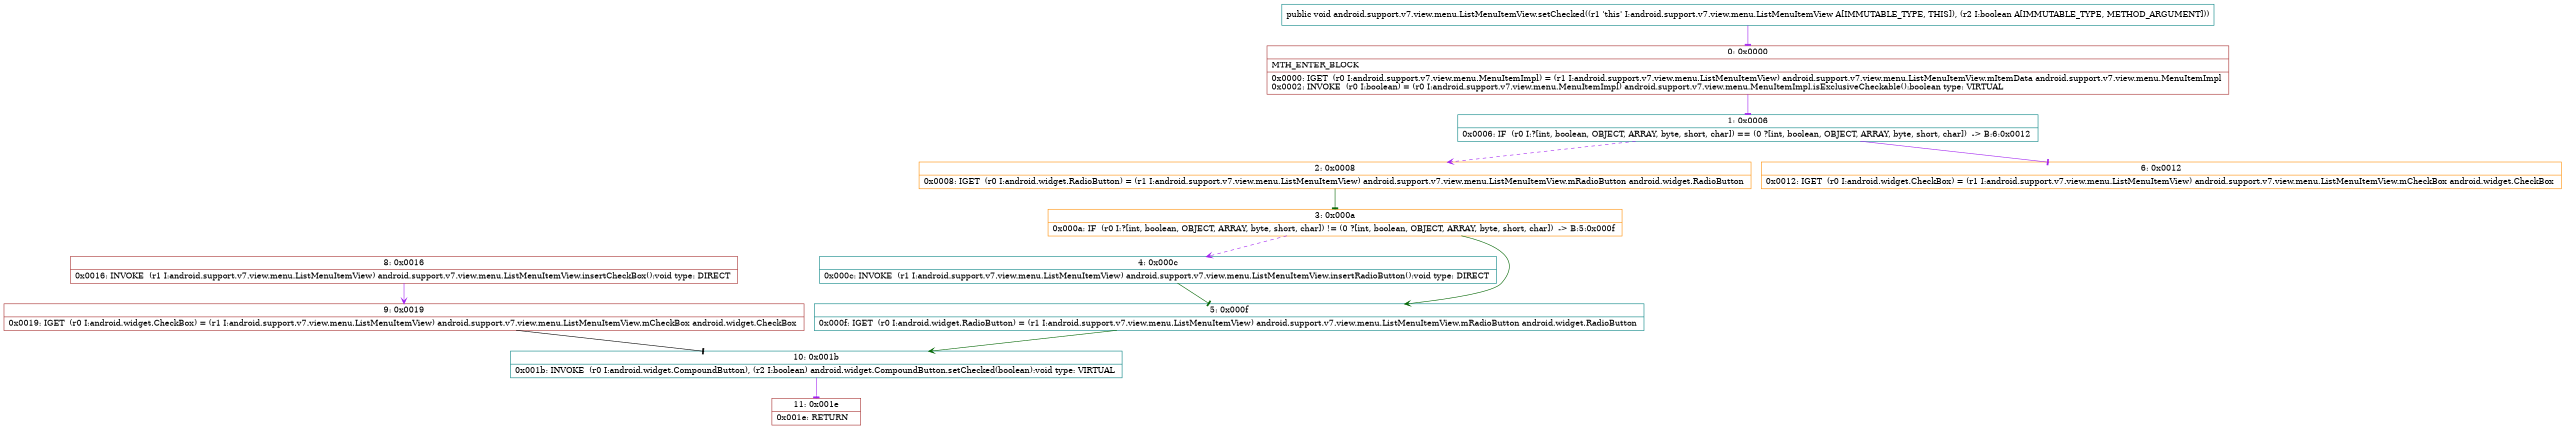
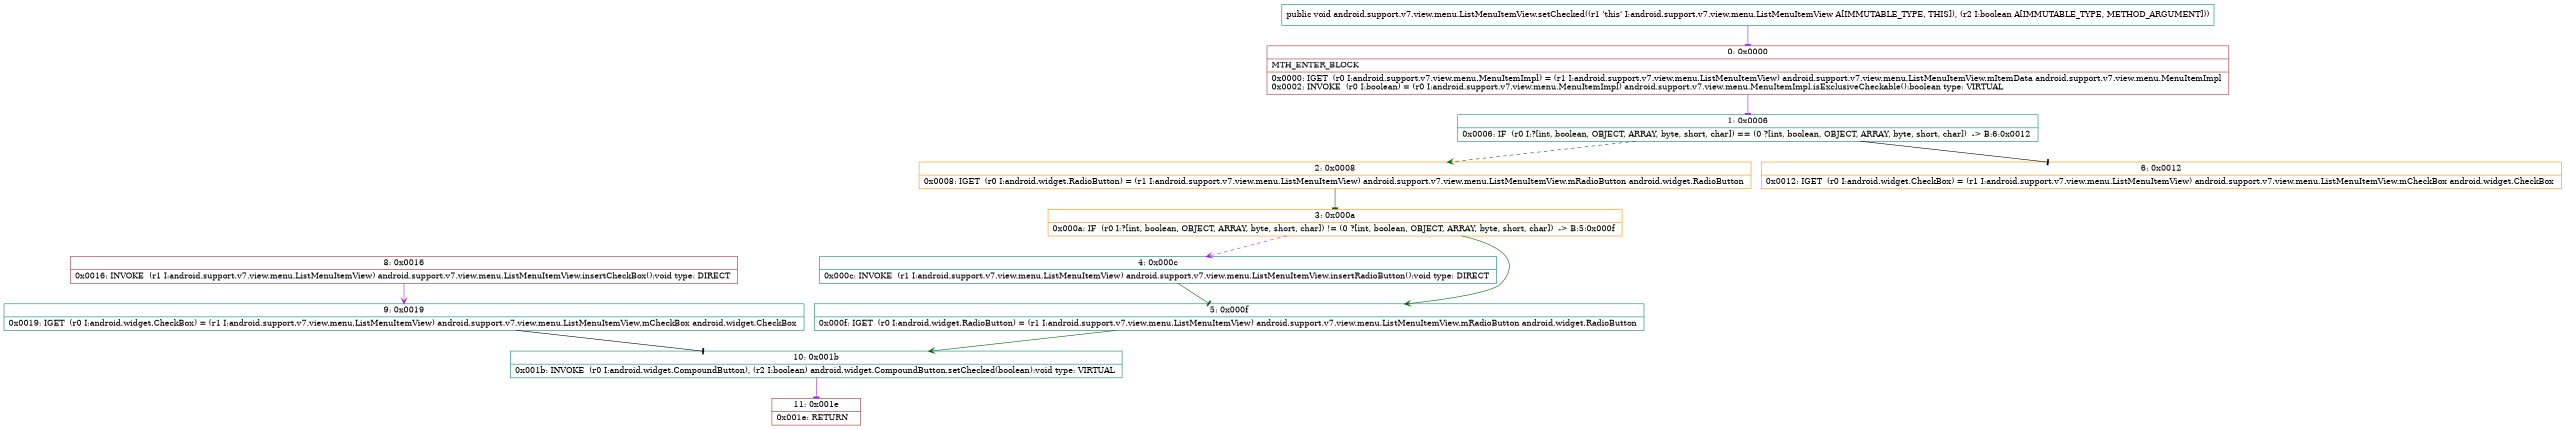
edge "1: 0x0006" -> "2: 0x0008": color purple -> darkgreen
edge "1: 0x0006" -> "6: 0x0012": color purple -> black
node "9: 0x0019": color brown -> teal
